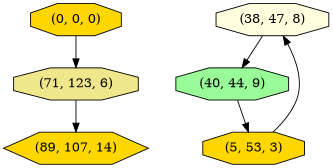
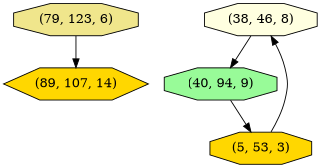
node "(0, 0, 0)": removed
node "(38, 47, 8)": label "(38, 47, 8)" -> "(38, 46, 8)"
node "(71, 123, 6)": label "(71, 123, 6)" -> "(79, 123, 6)"
node "(40, 44, 9)": label "(40, 44, 9)" -> "(40, 94, 9)"
